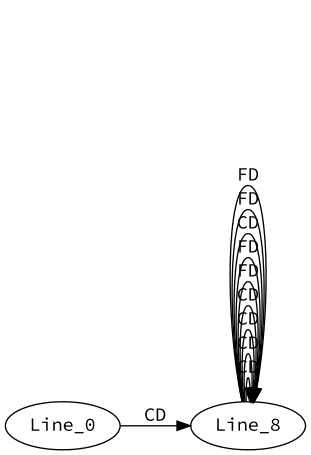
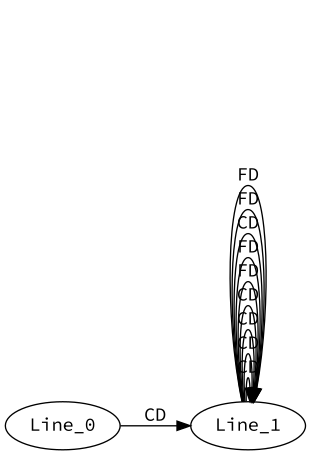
node "Line_8": label "Line_8" -> "Line_1"
